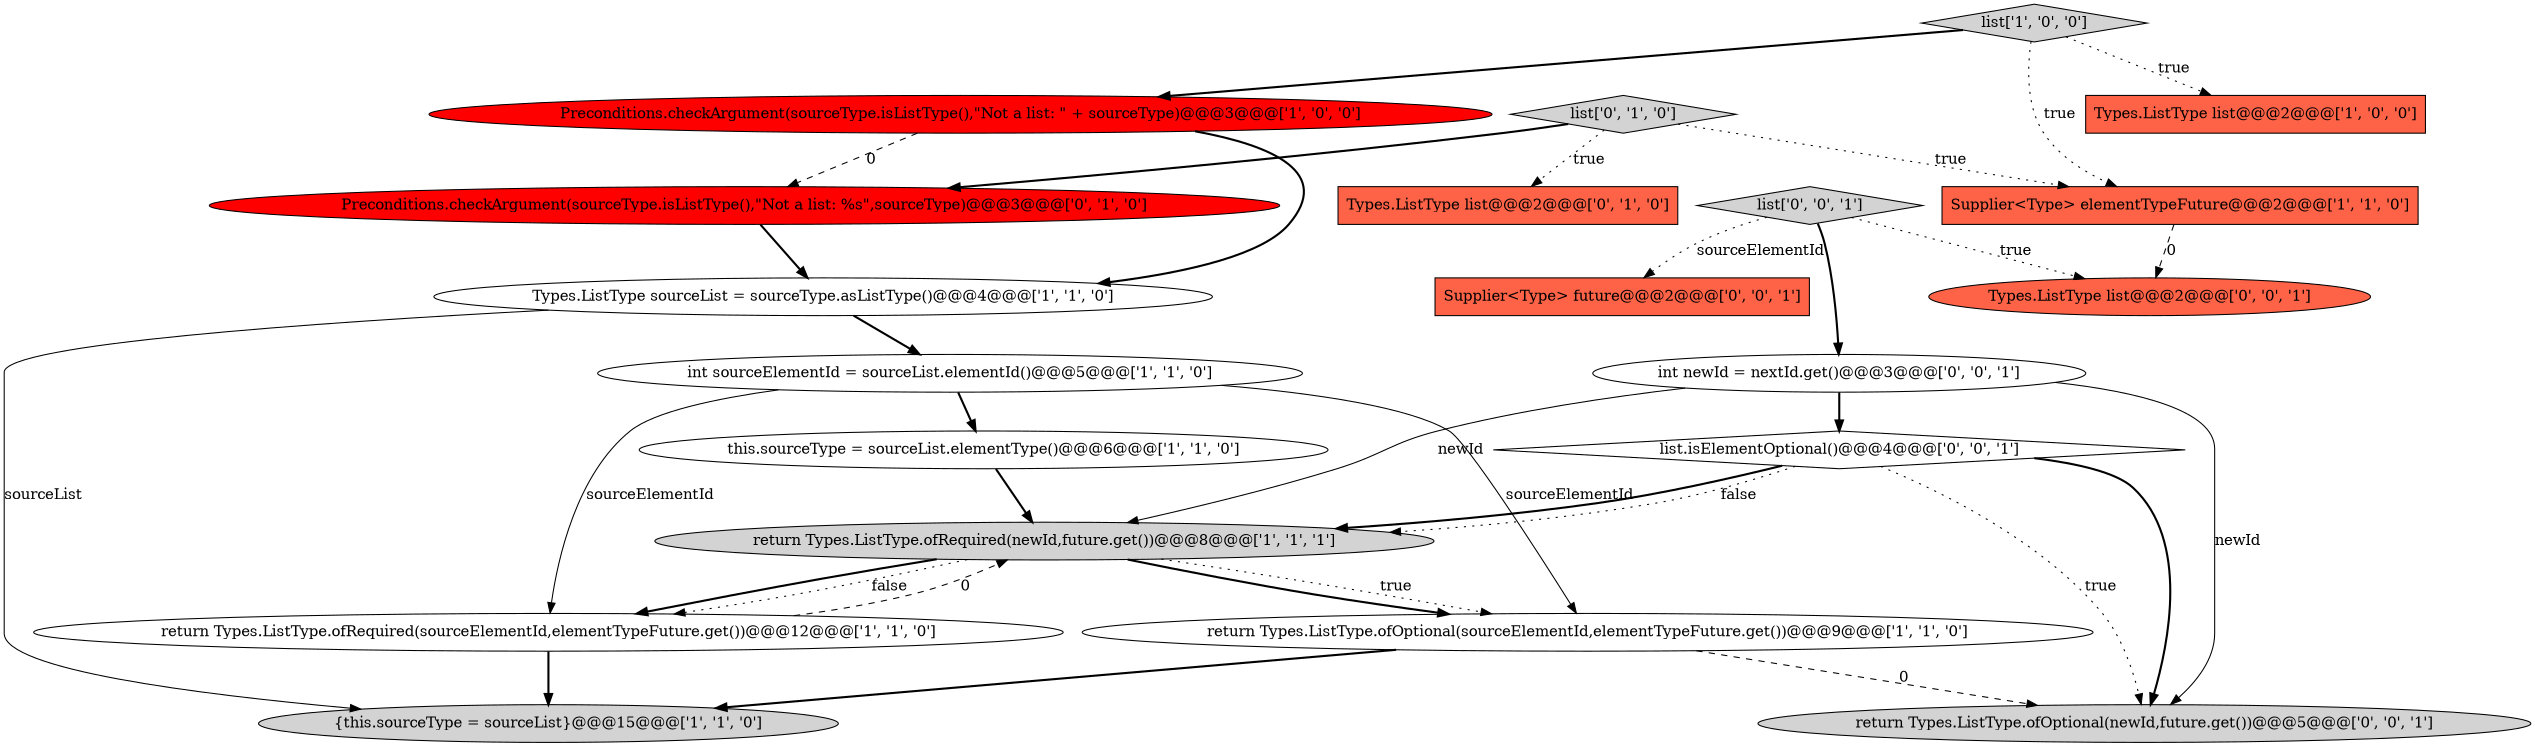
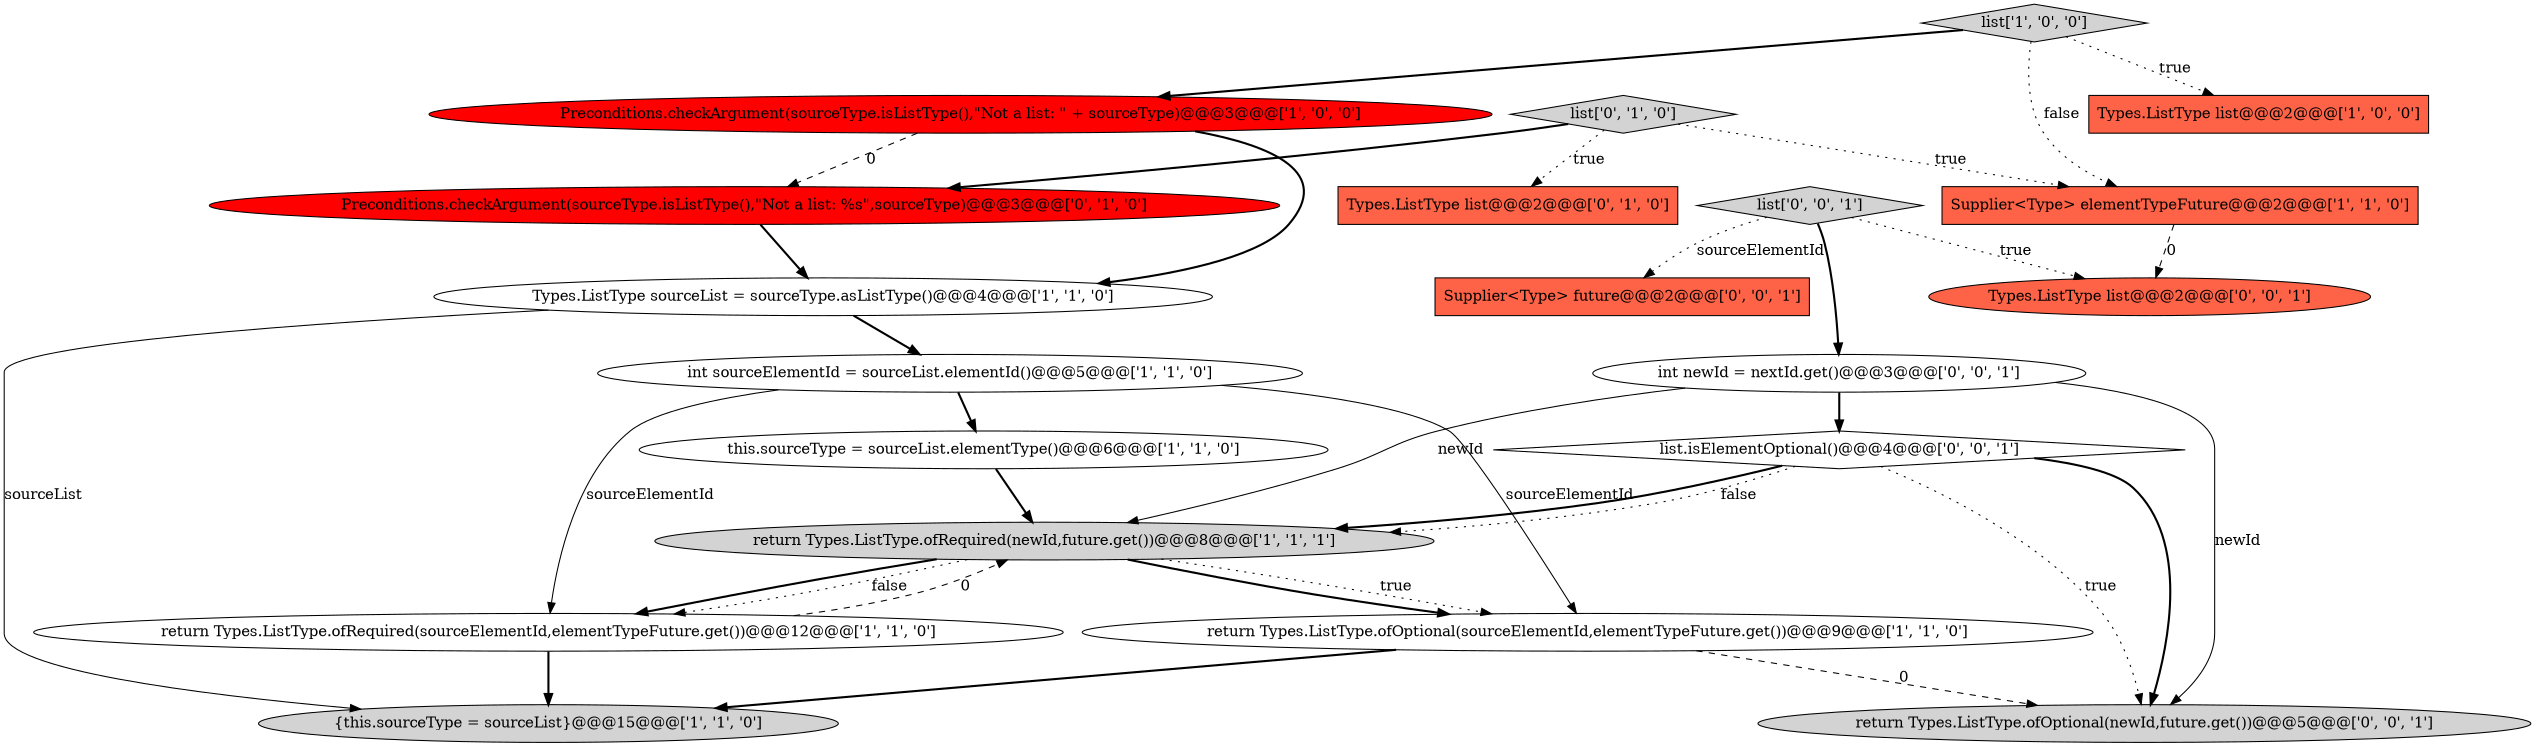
edge "list['1', '0', '0']" -> "Supplier<Type> elementTypeFuture@@@2@@@['1', '1', '0']": label "true" -> "false"
